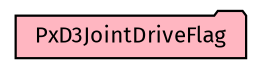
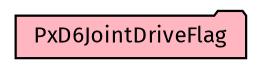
node "PxD3JointDriveFlag": label "PxD3JointDriveFlag" -> "PxD6JointDriveFlag"
